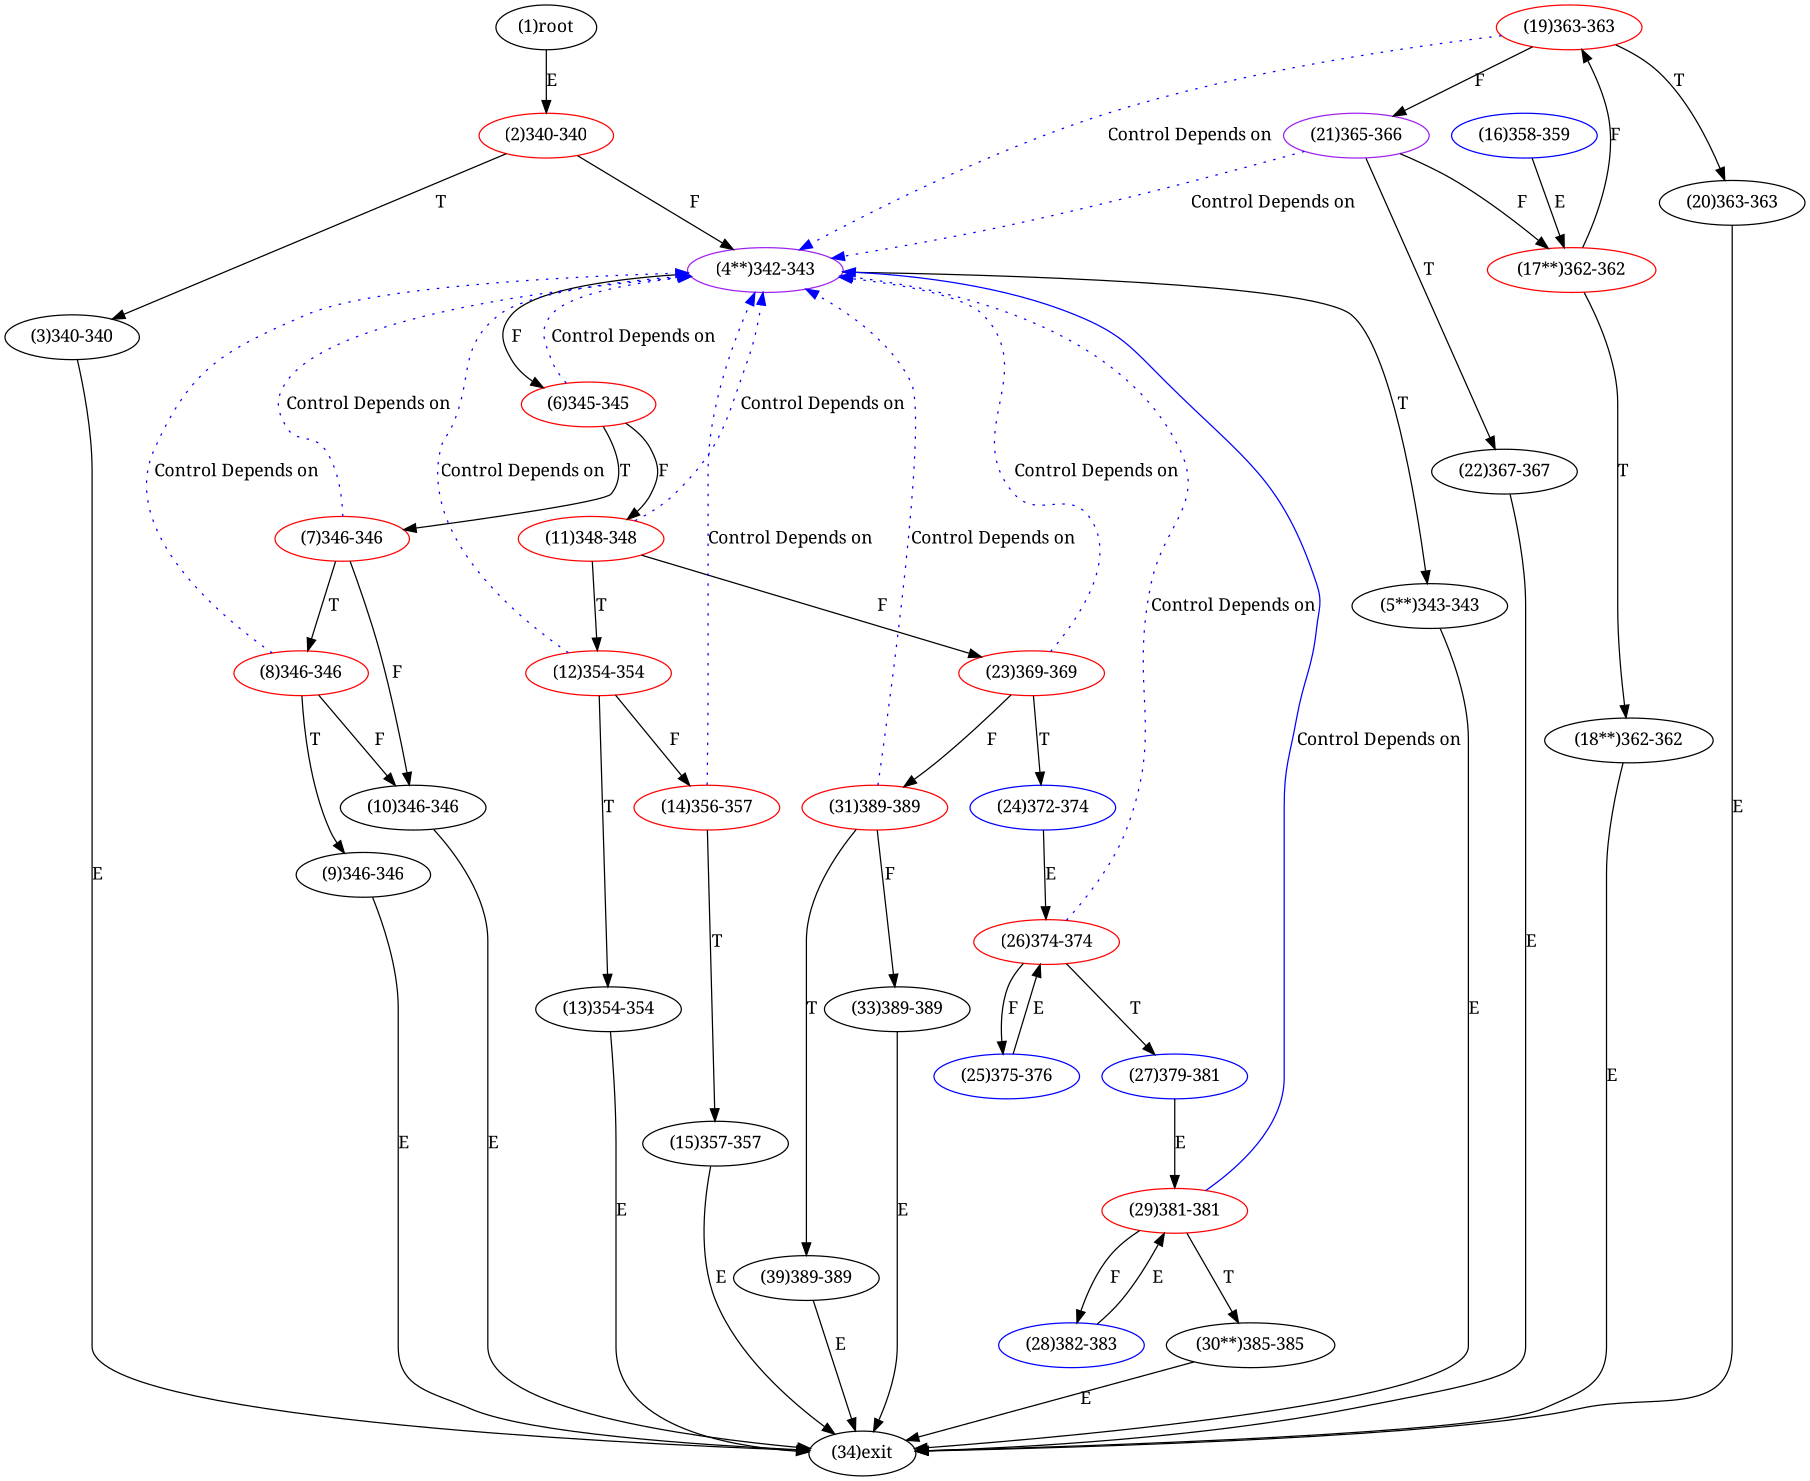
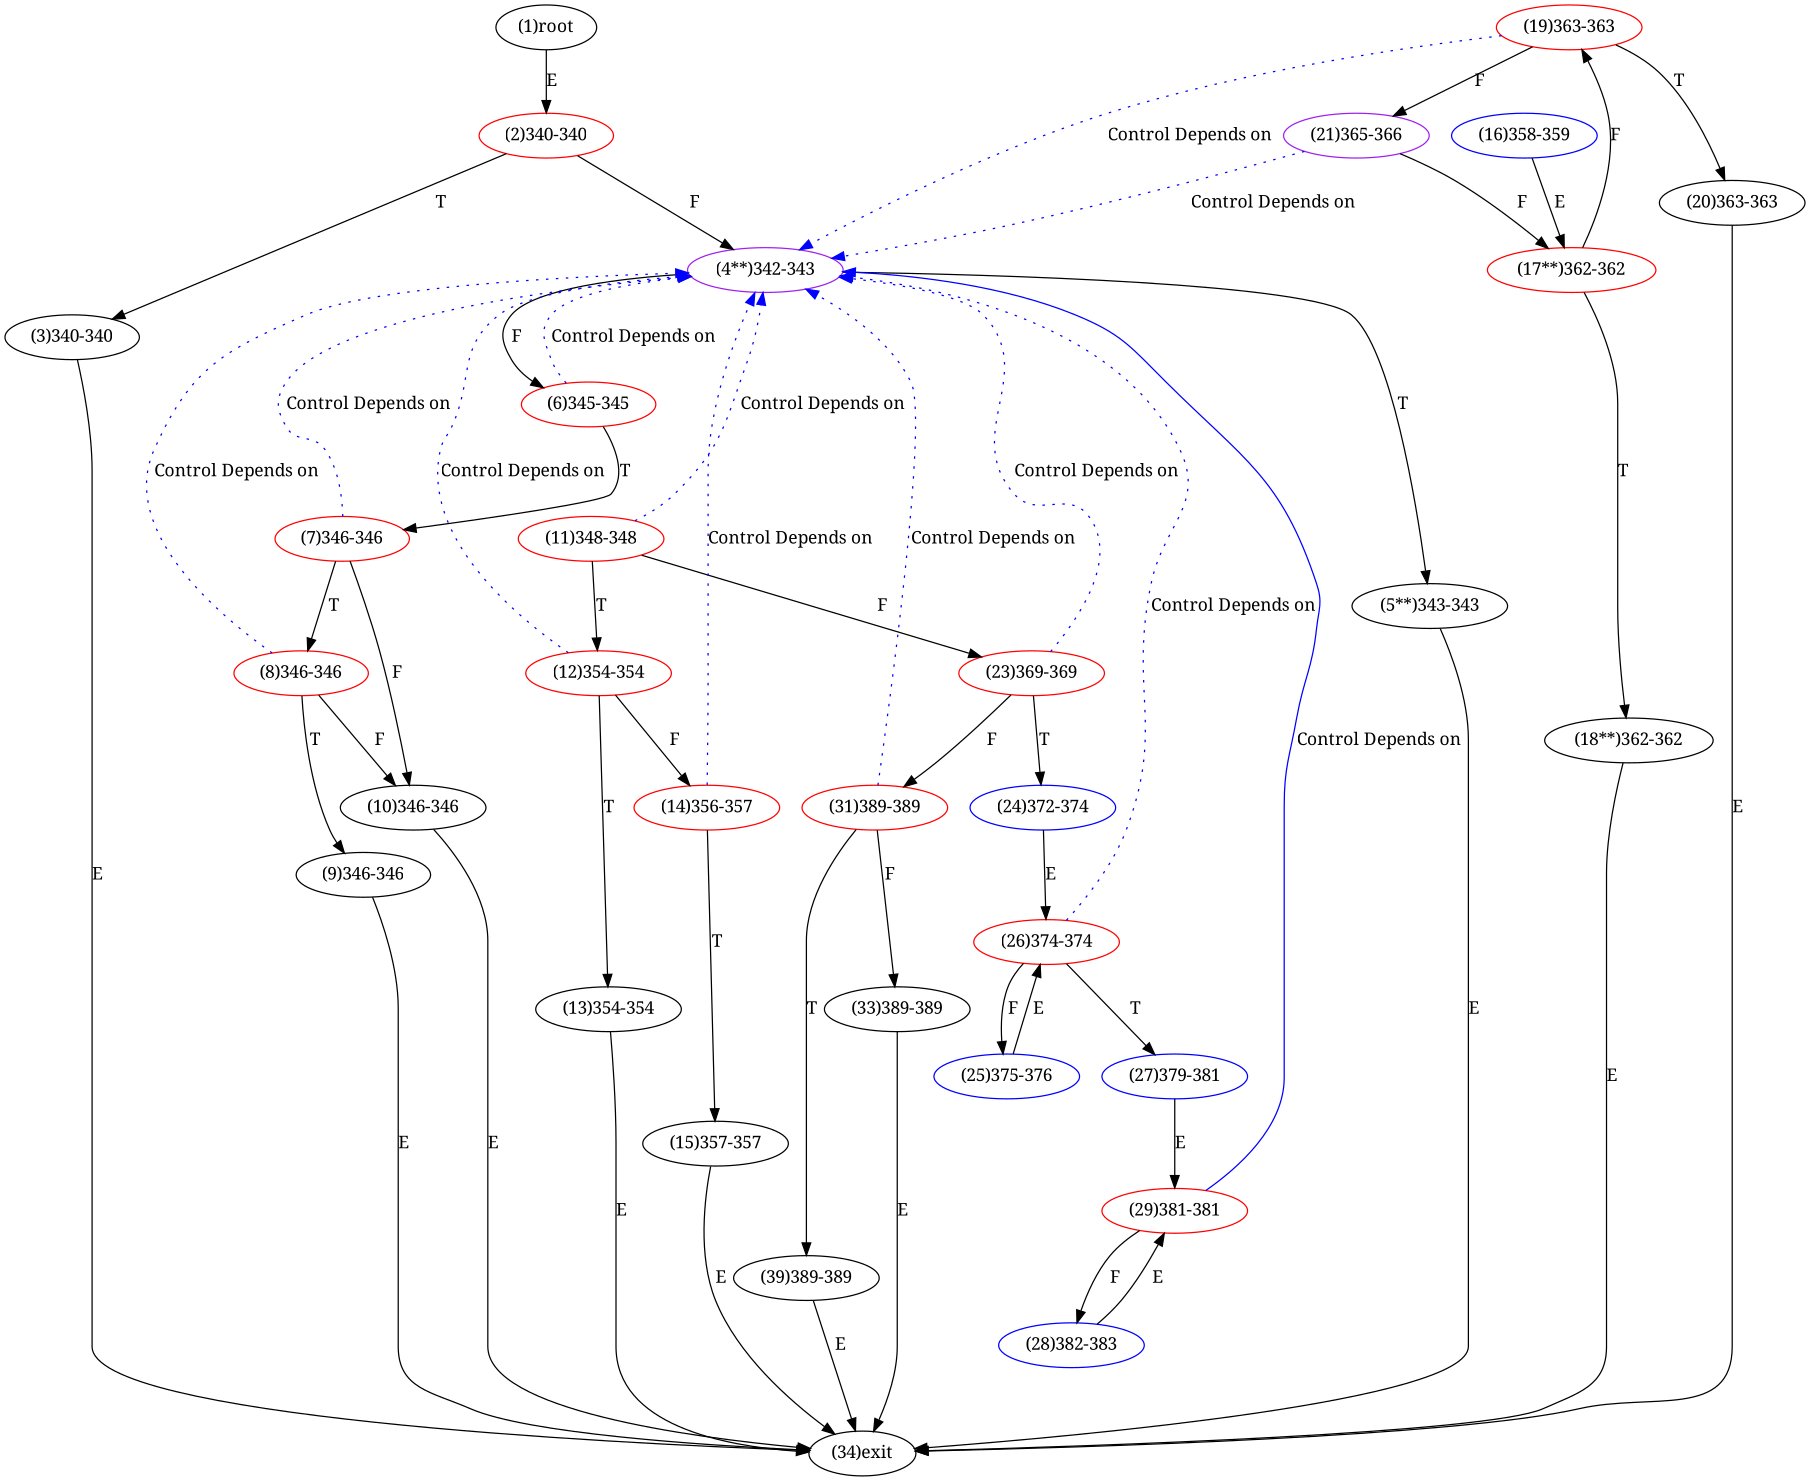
edge "(6)345-345" -> "(11)348-348": removed, label "F"
node "(22)367-367": removed
node "(30**)385-385": removed
